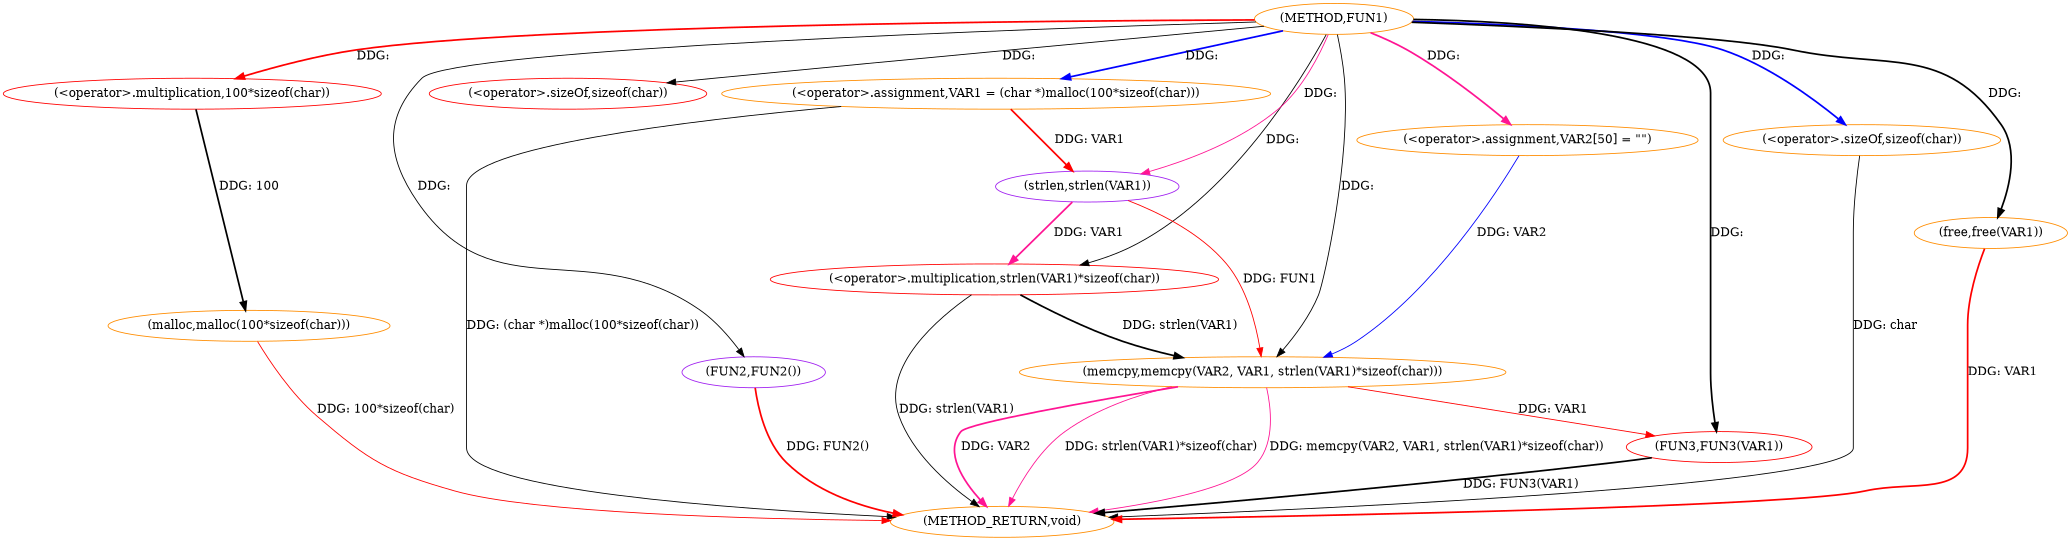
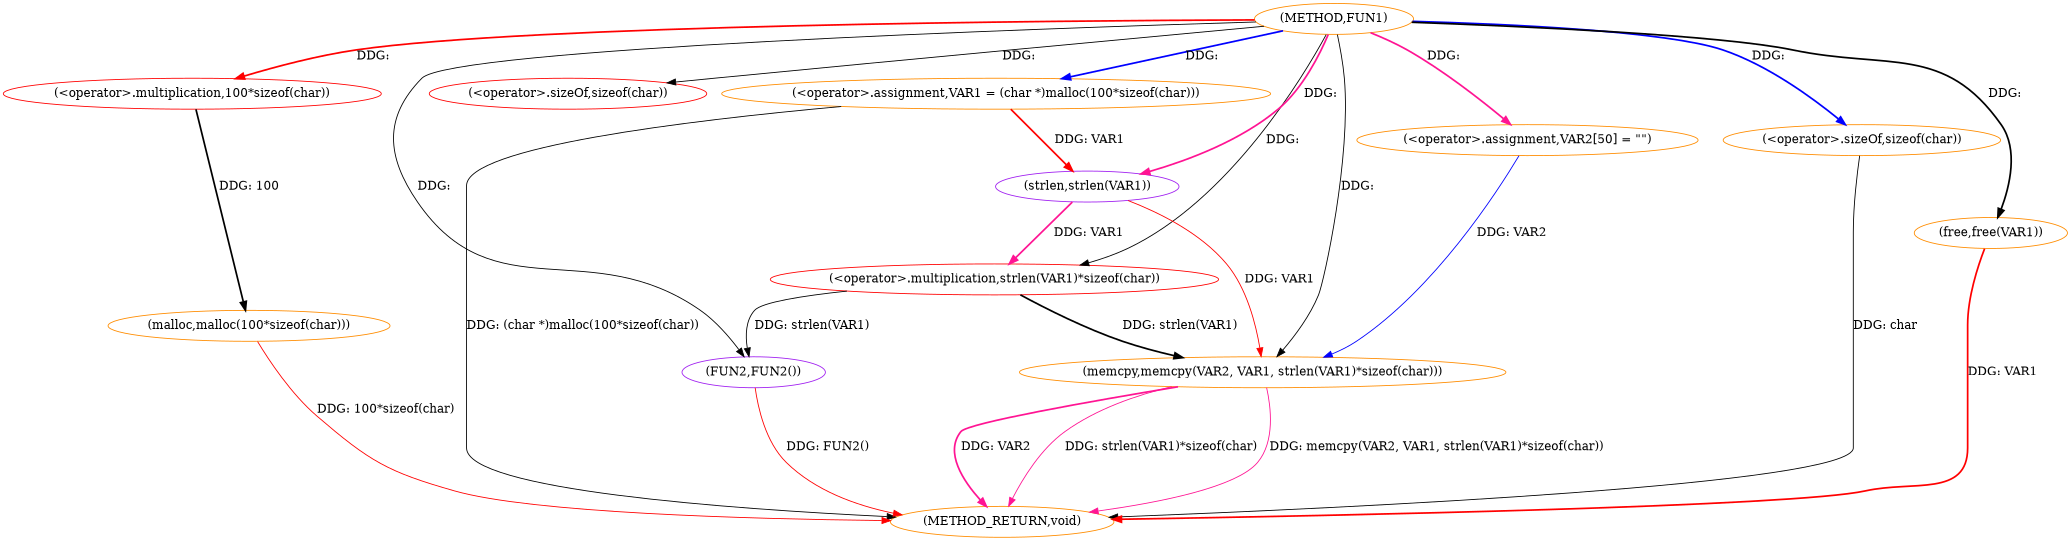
edge "(METHOD,FUN1)" -> "(strlen,strlen(VAR1))": style solid -> bold
edge "(strlen,strlen(VAR1))" -> "(memcpy,memcpy(VAR2, VAR1, strlen(VAR1)*sizeof(char)))": label "DDG: FUN1" -> "DDG: VAR1"
edge "(<operator>.multiplication,strlen(VAR1)*sizeof(char))" -> "(METHOD_RETURN,void)": now "(<operator>.multiplication,strlen(VAR1)*sizeof(char))" -> "(FUN2,FUN2())"
node "(FUN3,FUN3(VAR1))": removed
edge "(FUN2,FUN2())" -> "(METHOD_RETURN,void)": style bold -> solid
